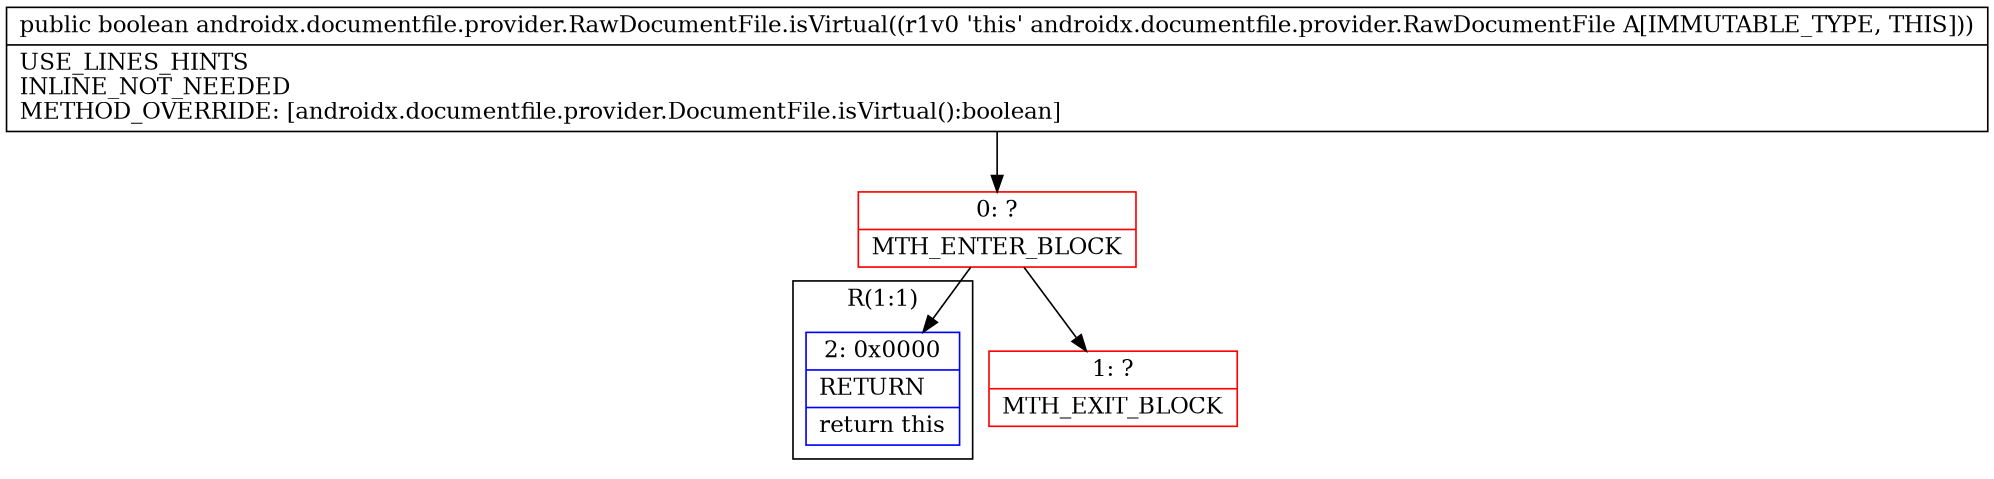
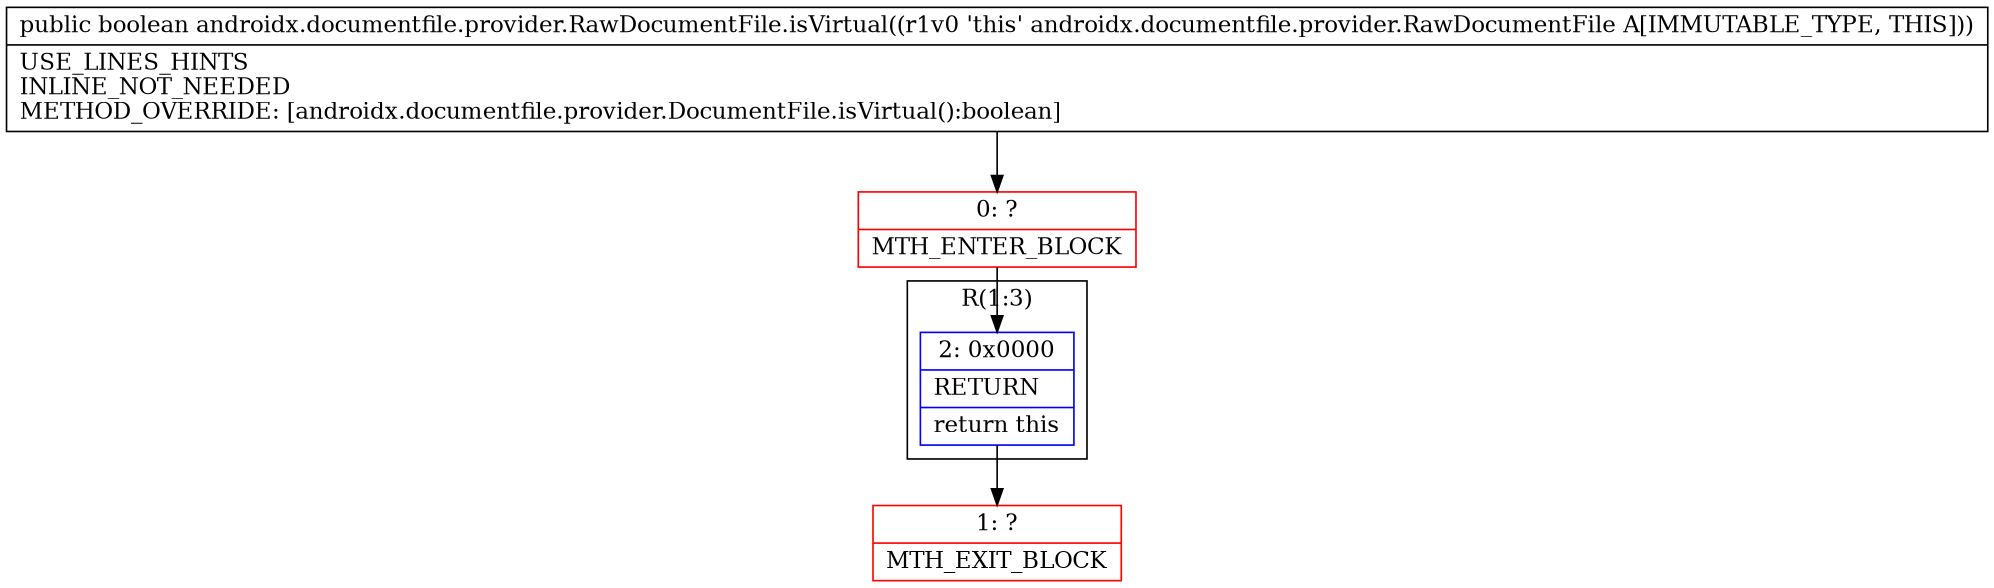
cluster "R(1:1)": label "R(1:1)" -> "R(1:3)"
edge "0: ?" -> "1: ?": now "2: 0x0000" -> "1: ?"
